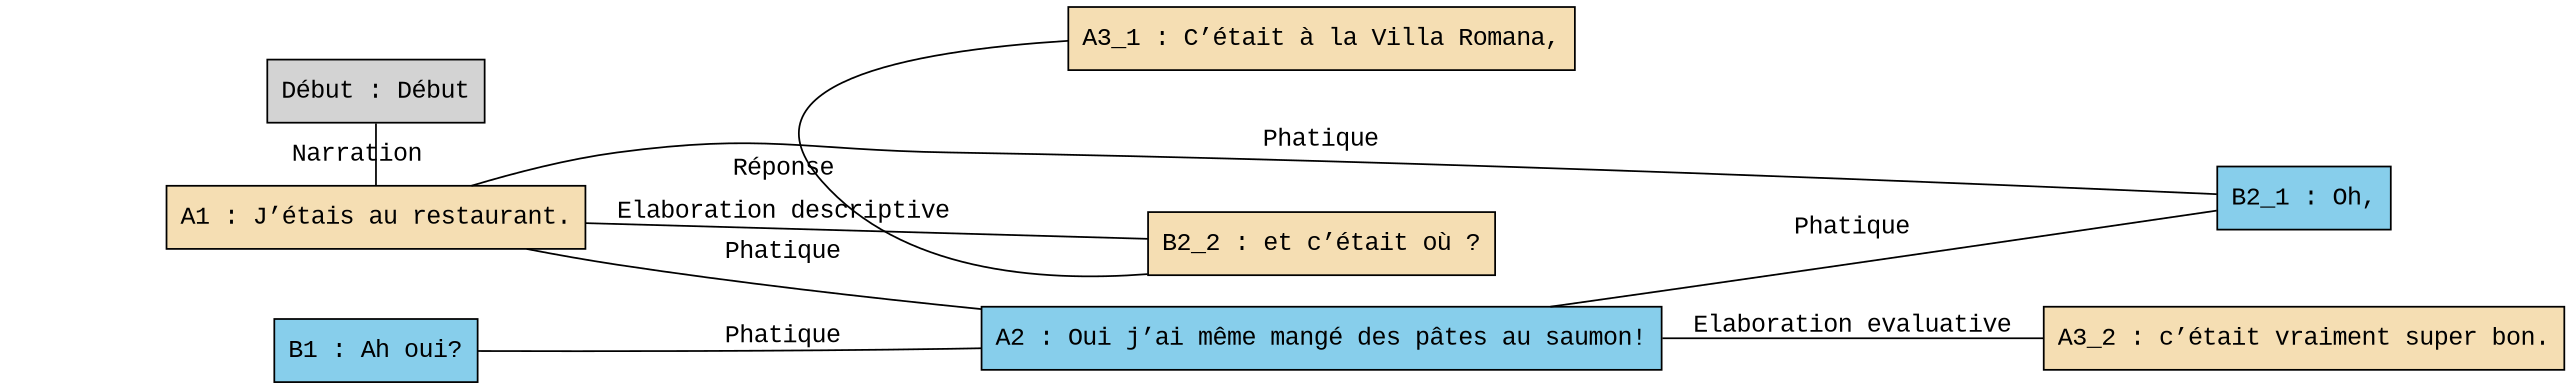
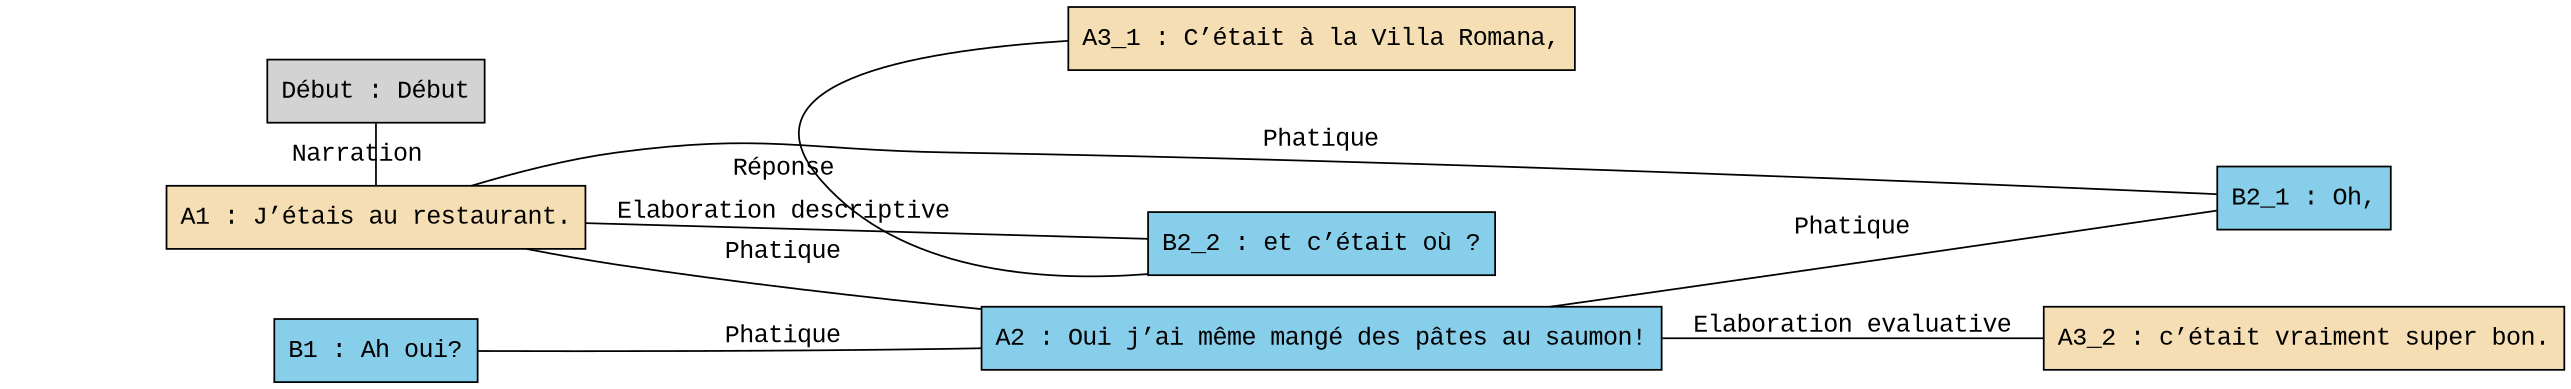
node "B2_2 : et c’était où ?": fillcolor wheat -> skyblue
